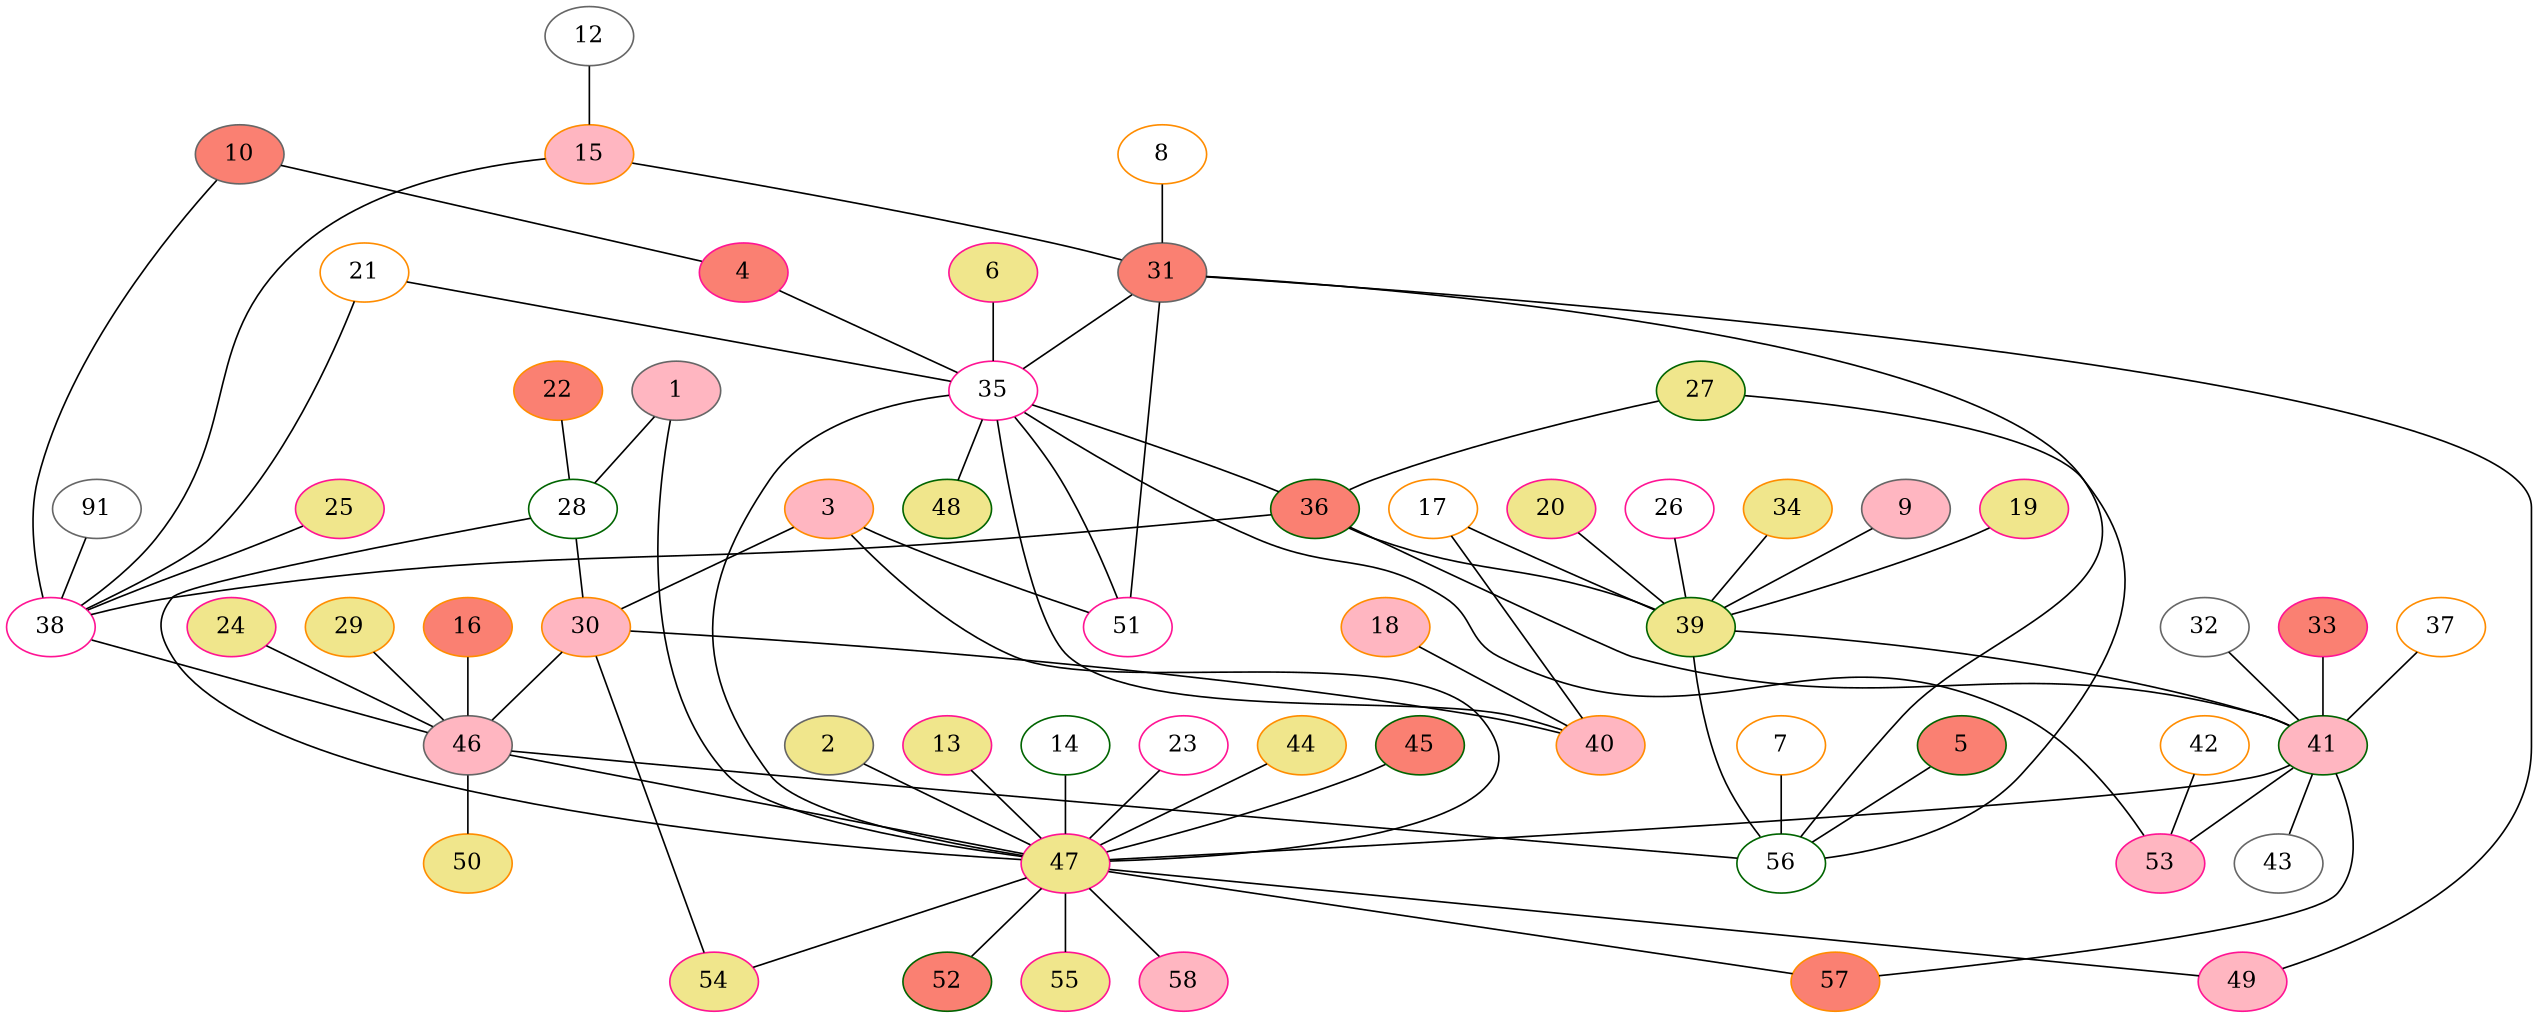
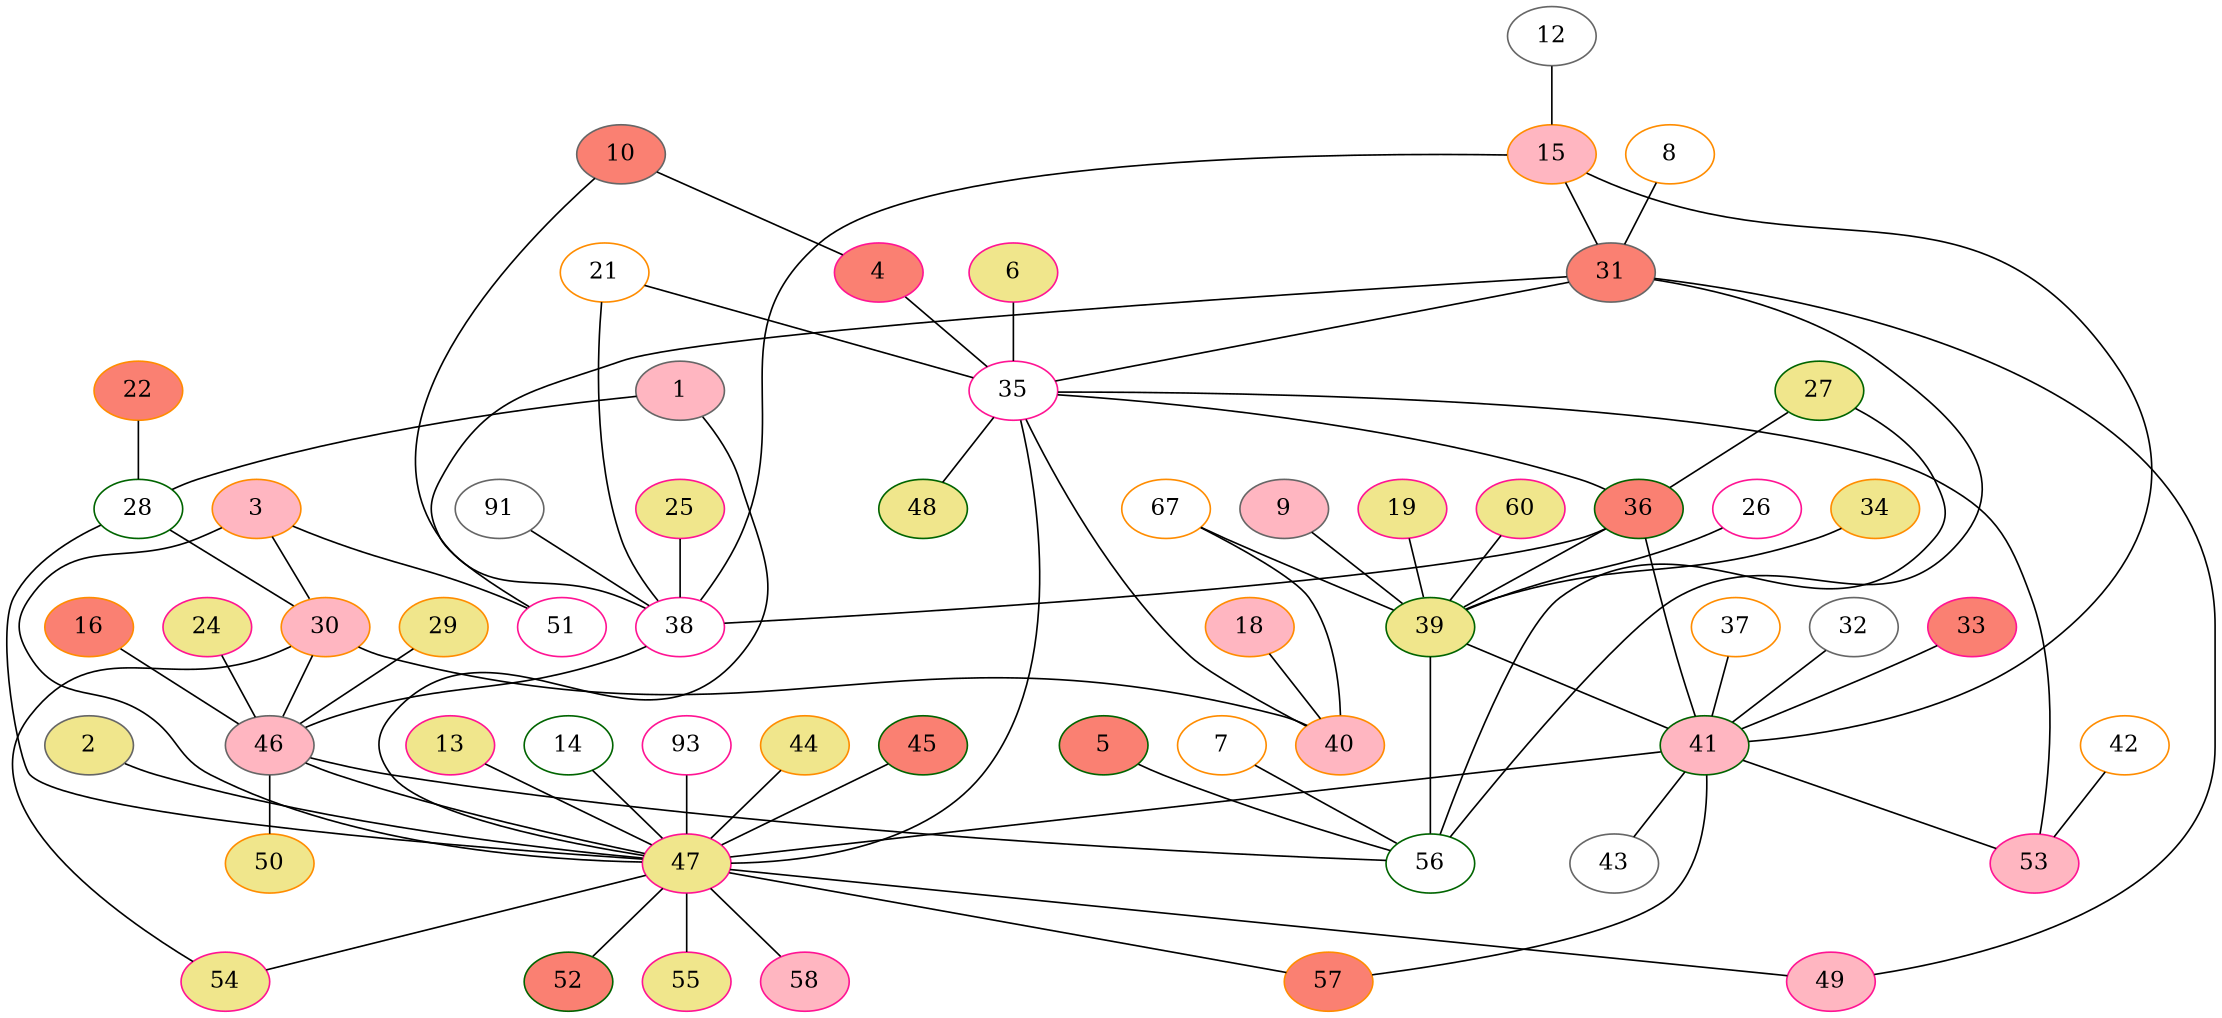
edge "15" -- "41": added
edge "35" -- "51": removed
node "17": label "17" -> "67"
node "20": label "20" -> "60"
node "23": label "23" -> "93"
